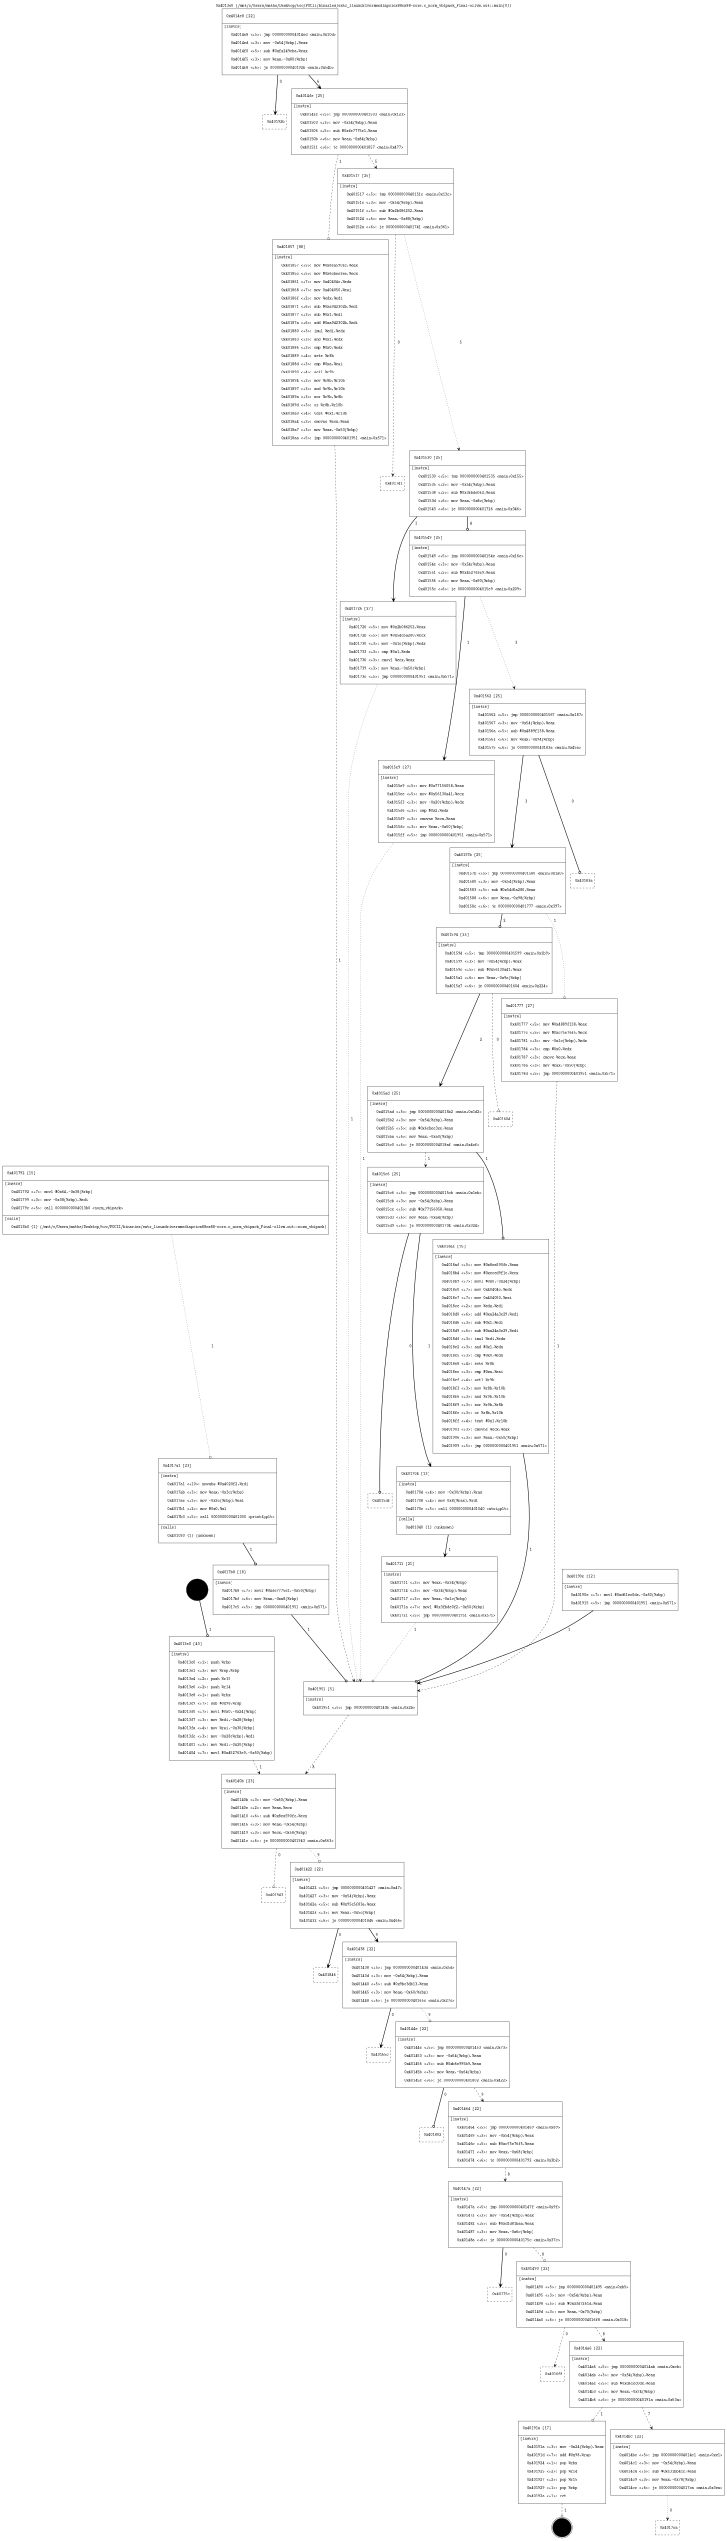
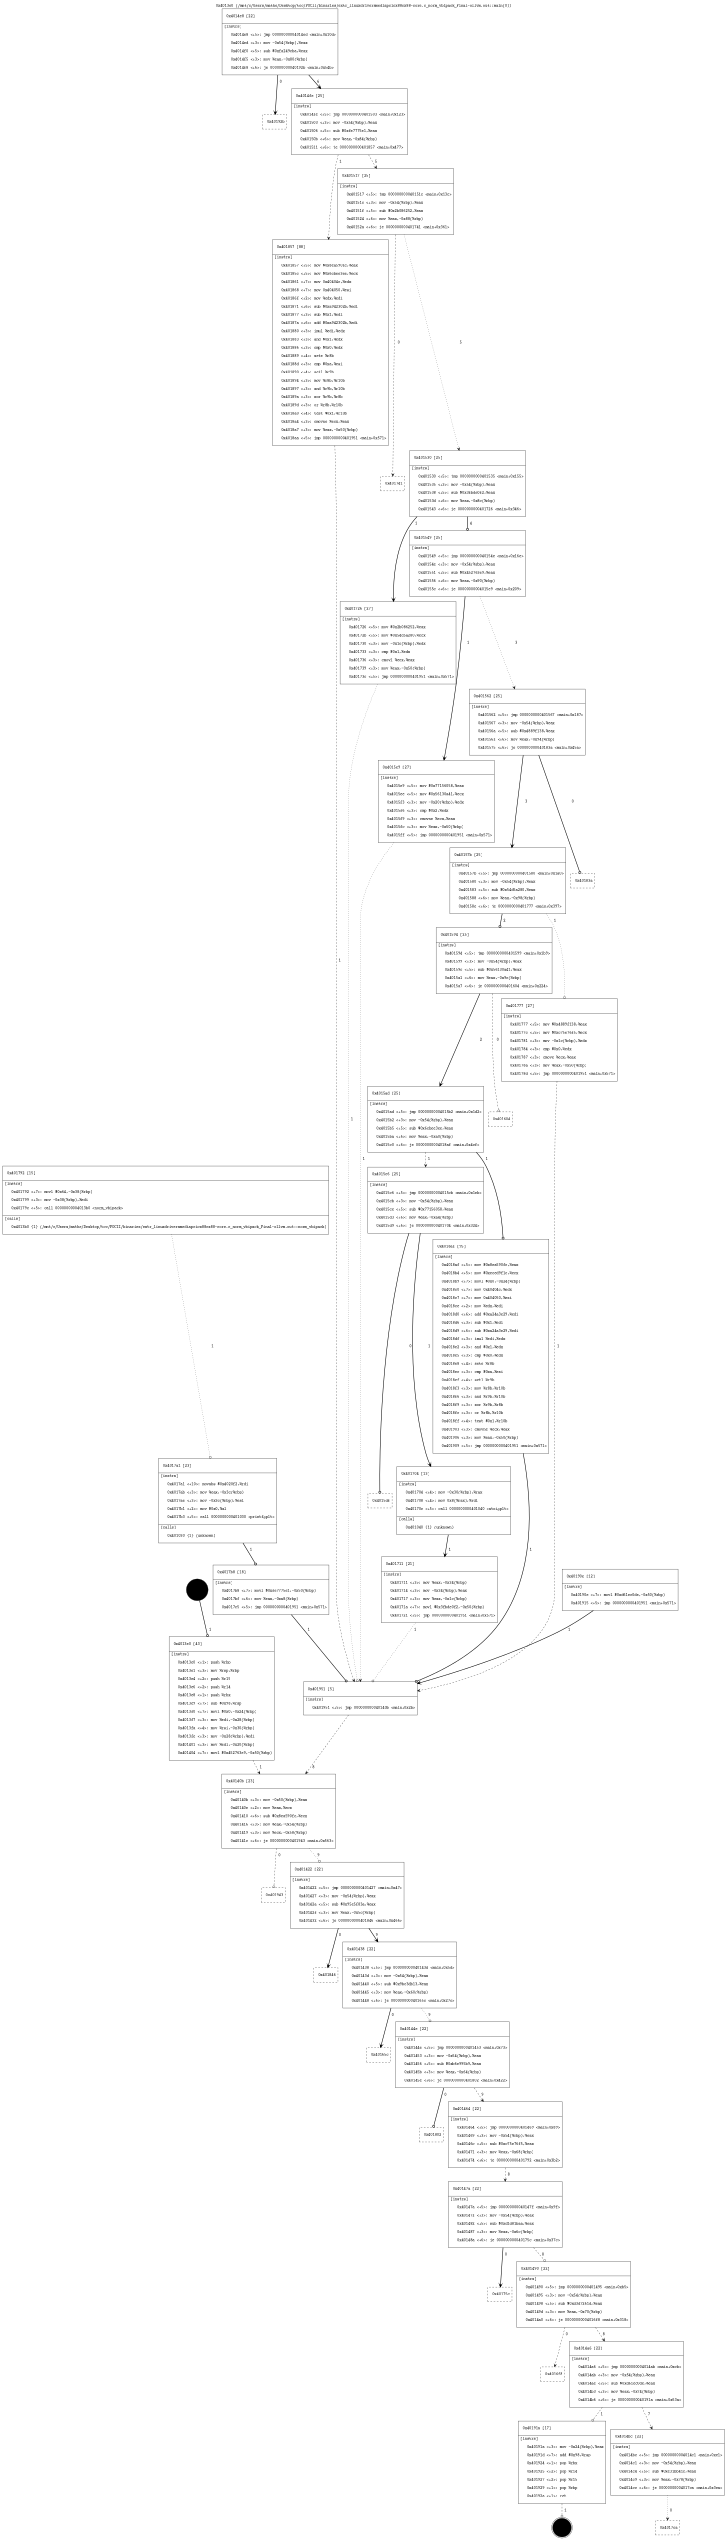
edge "0x4014fe [25]" -> "0x401857 [88]": arrowhead odot -> vee
